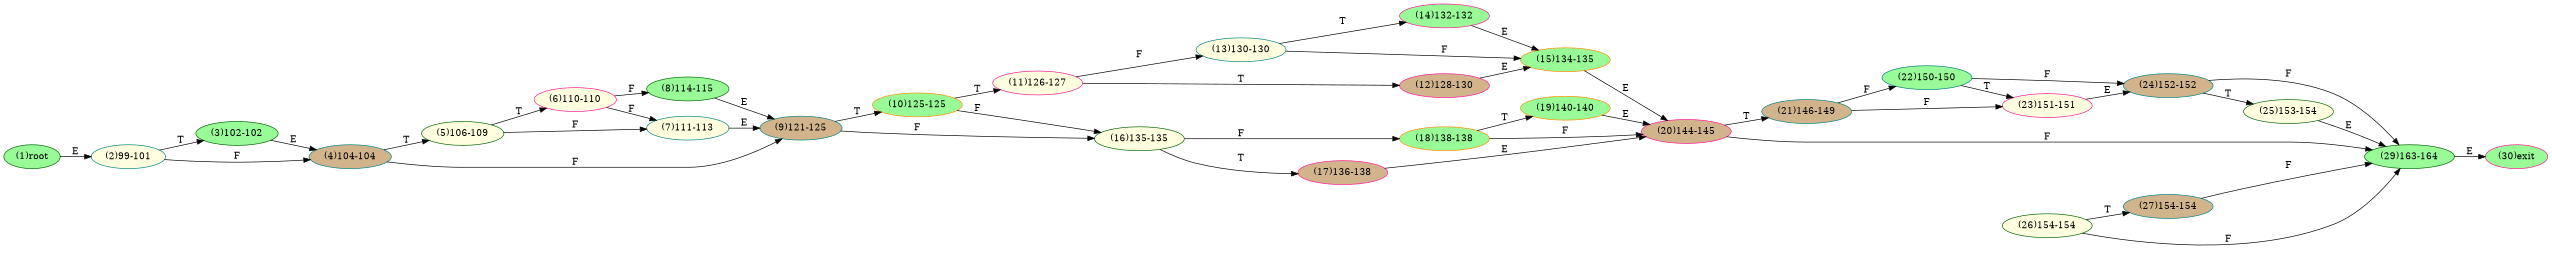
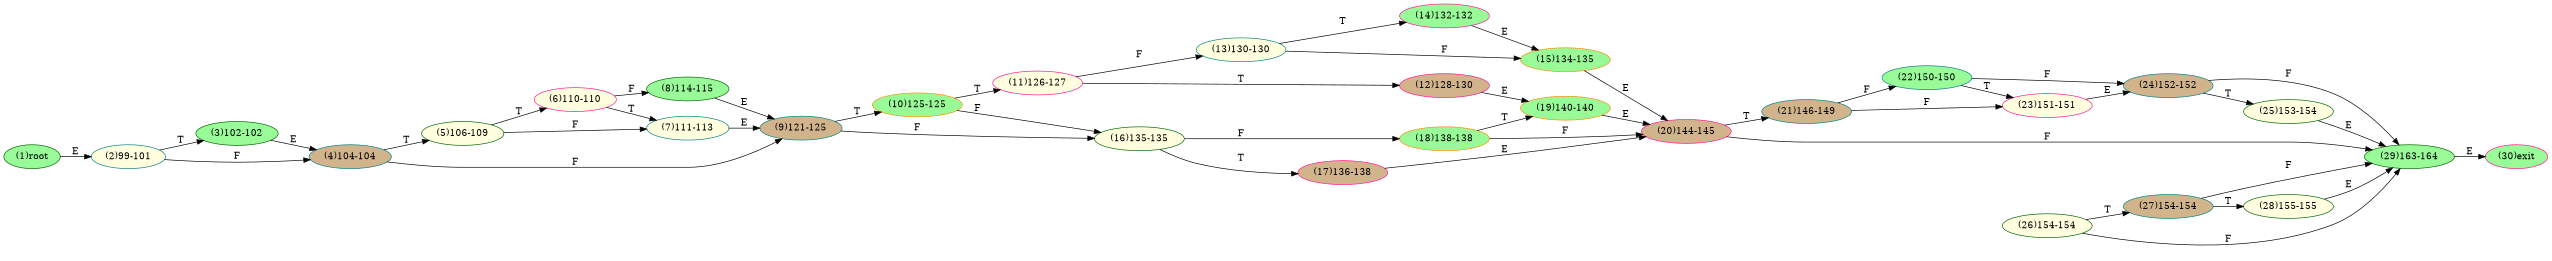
edge "(12)128-130" -> "(15)134-135": now "(12)128-130" -> "(19)140-140"
edge "(6)110-110" -> "(7)111-113": label "F" -> "T"
node "(28)155-155": added
